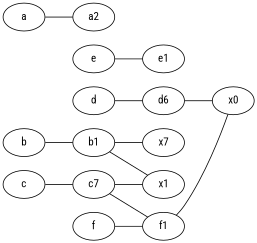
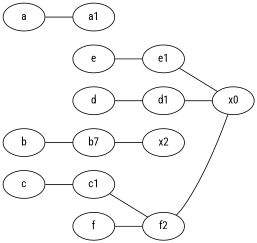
node "a2": label "a2" -> "a1"
edge "e1" -- "x0": added
node "d6": label "d6" -> "d1"
node "b1": label "b1" -> "b7"
node "x7": label "x7" -> "x2"
node "c7": label "c7" -> "c1"
node "x1": removed
node "f1": label "f1" -> "f2"
